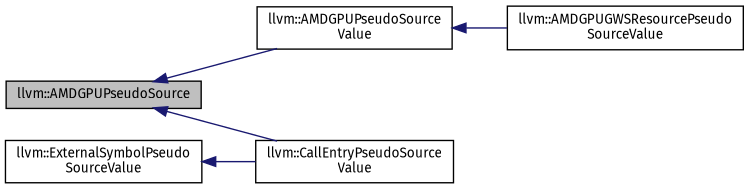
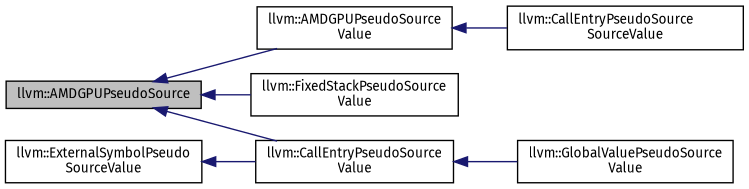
node "llvm::AMDGPUGWSResourcePseudo SourceValue": label "llvm::AMDGPUGWSResourcePseudo SourceValue" -> "llvm::CallEntryPseudoSource SourceValue"
node "llvm::FixedStackPseudoSource Value": added
node "llvm::GlobalValuePseudoSource Value": added
